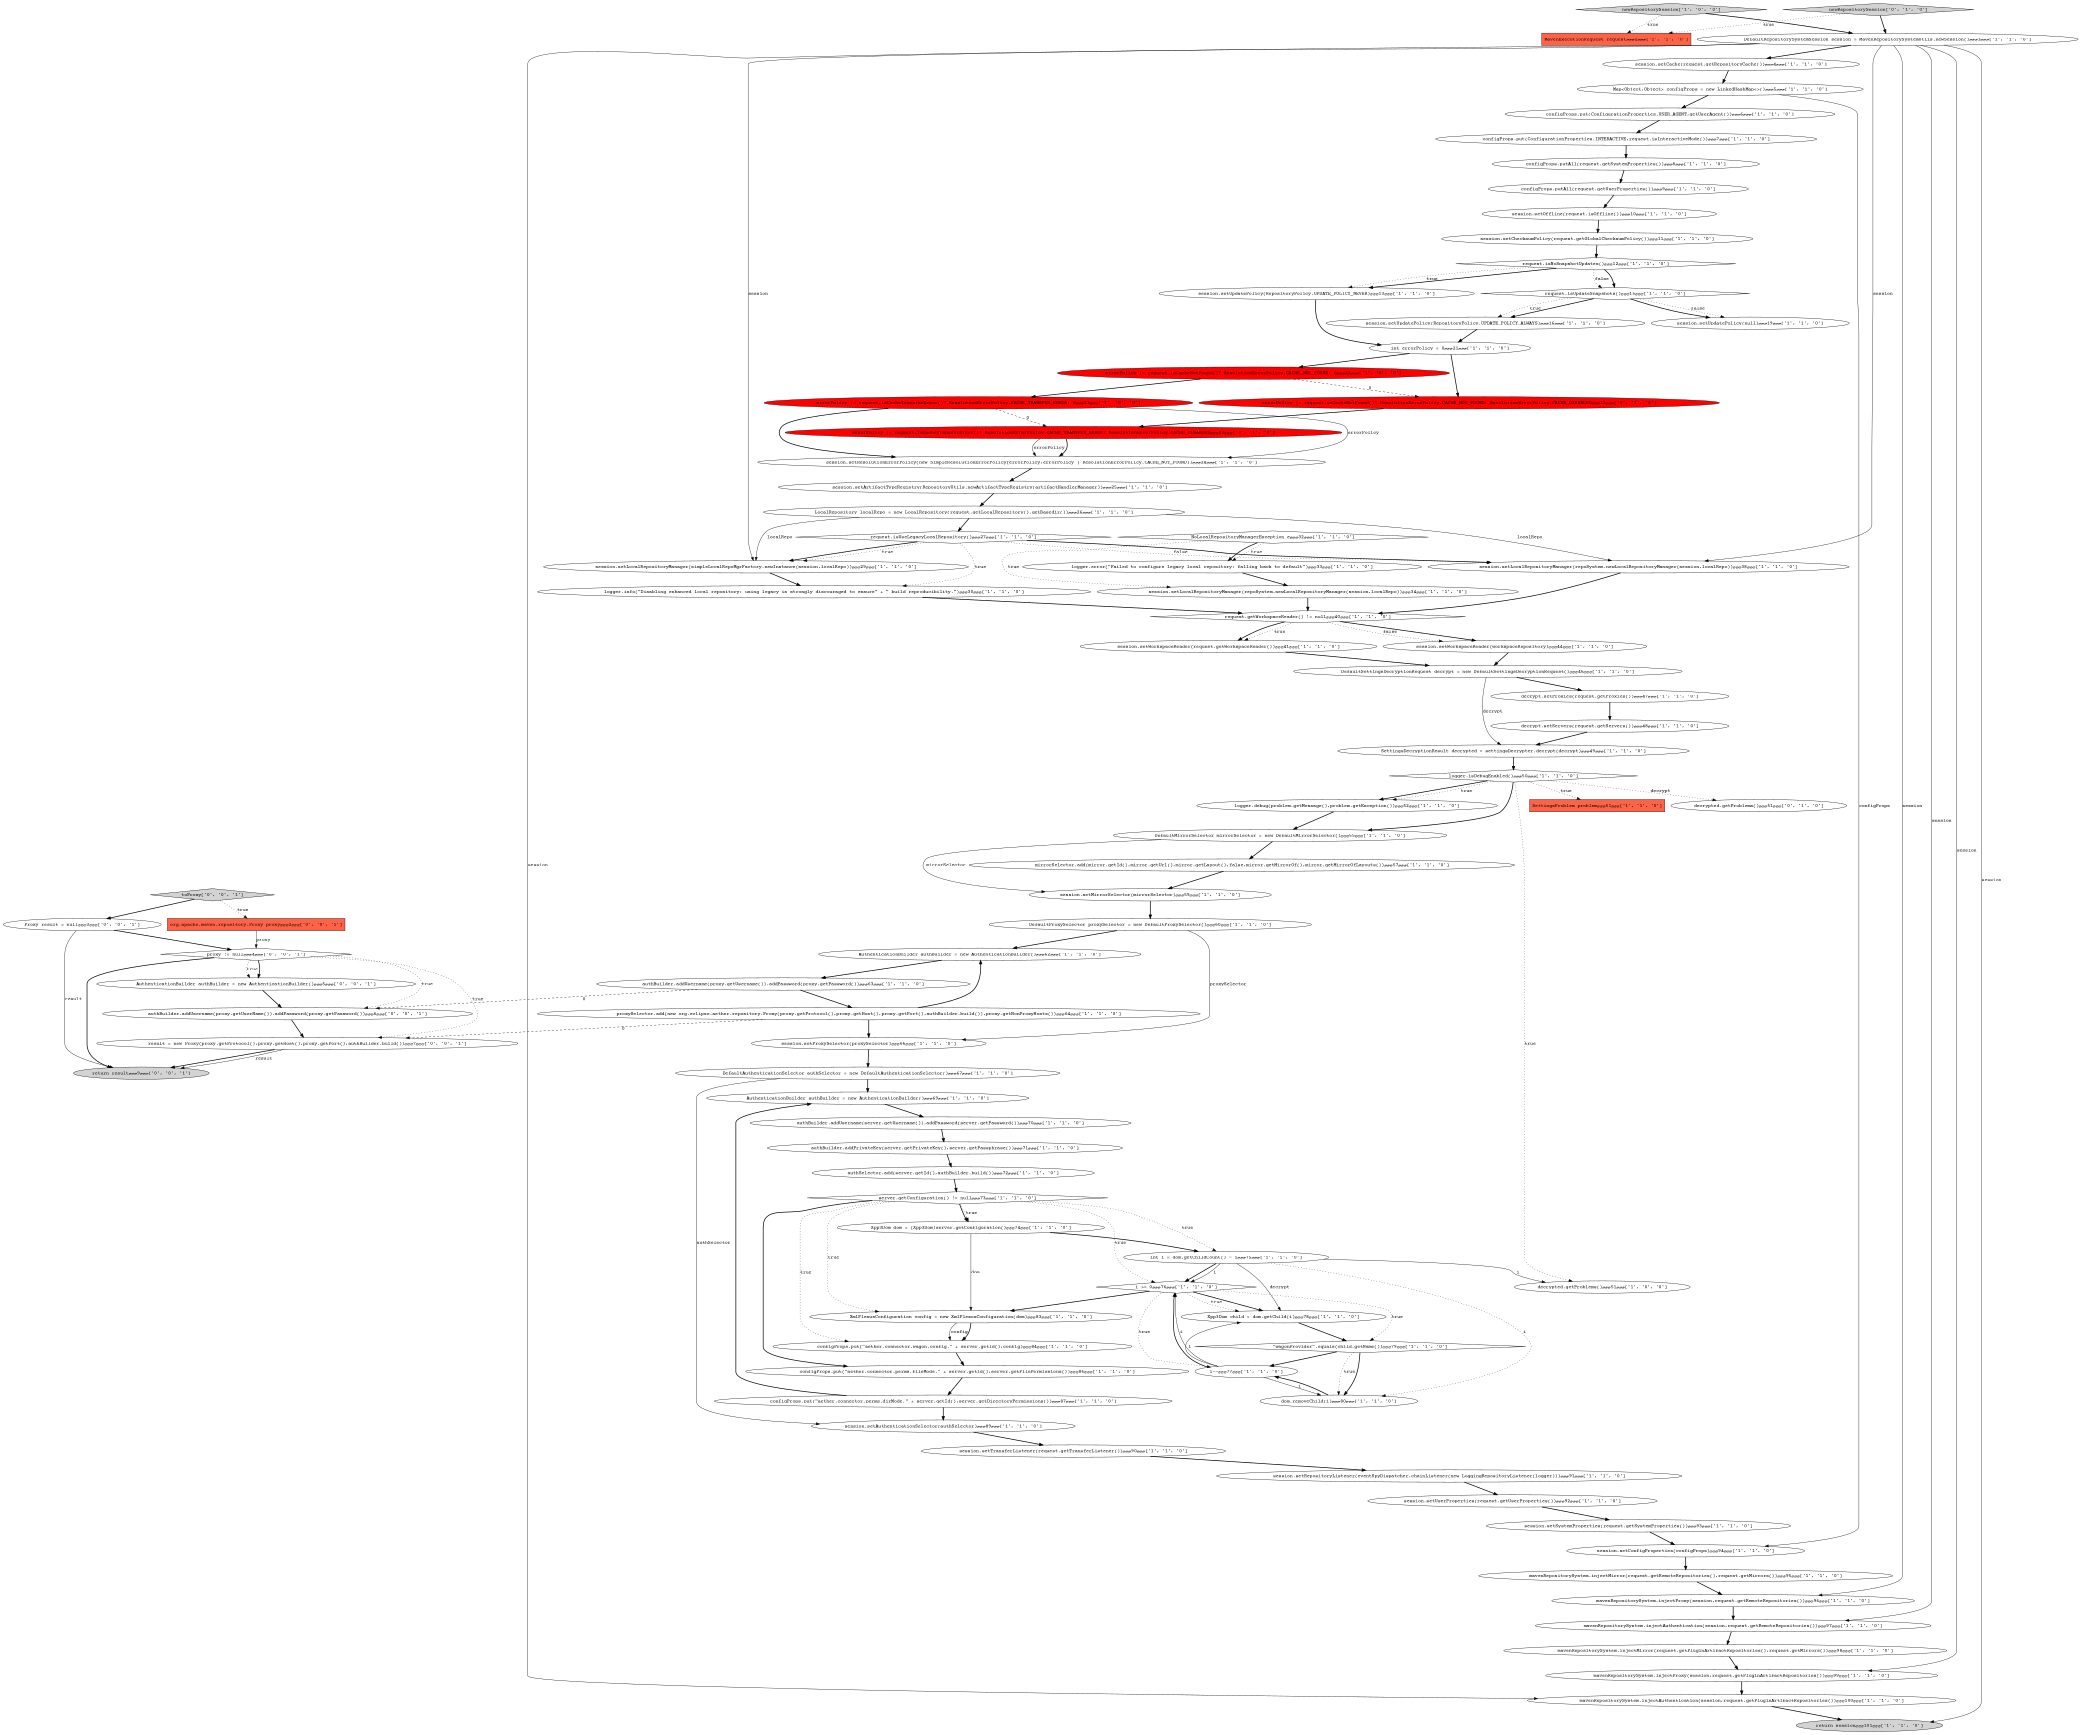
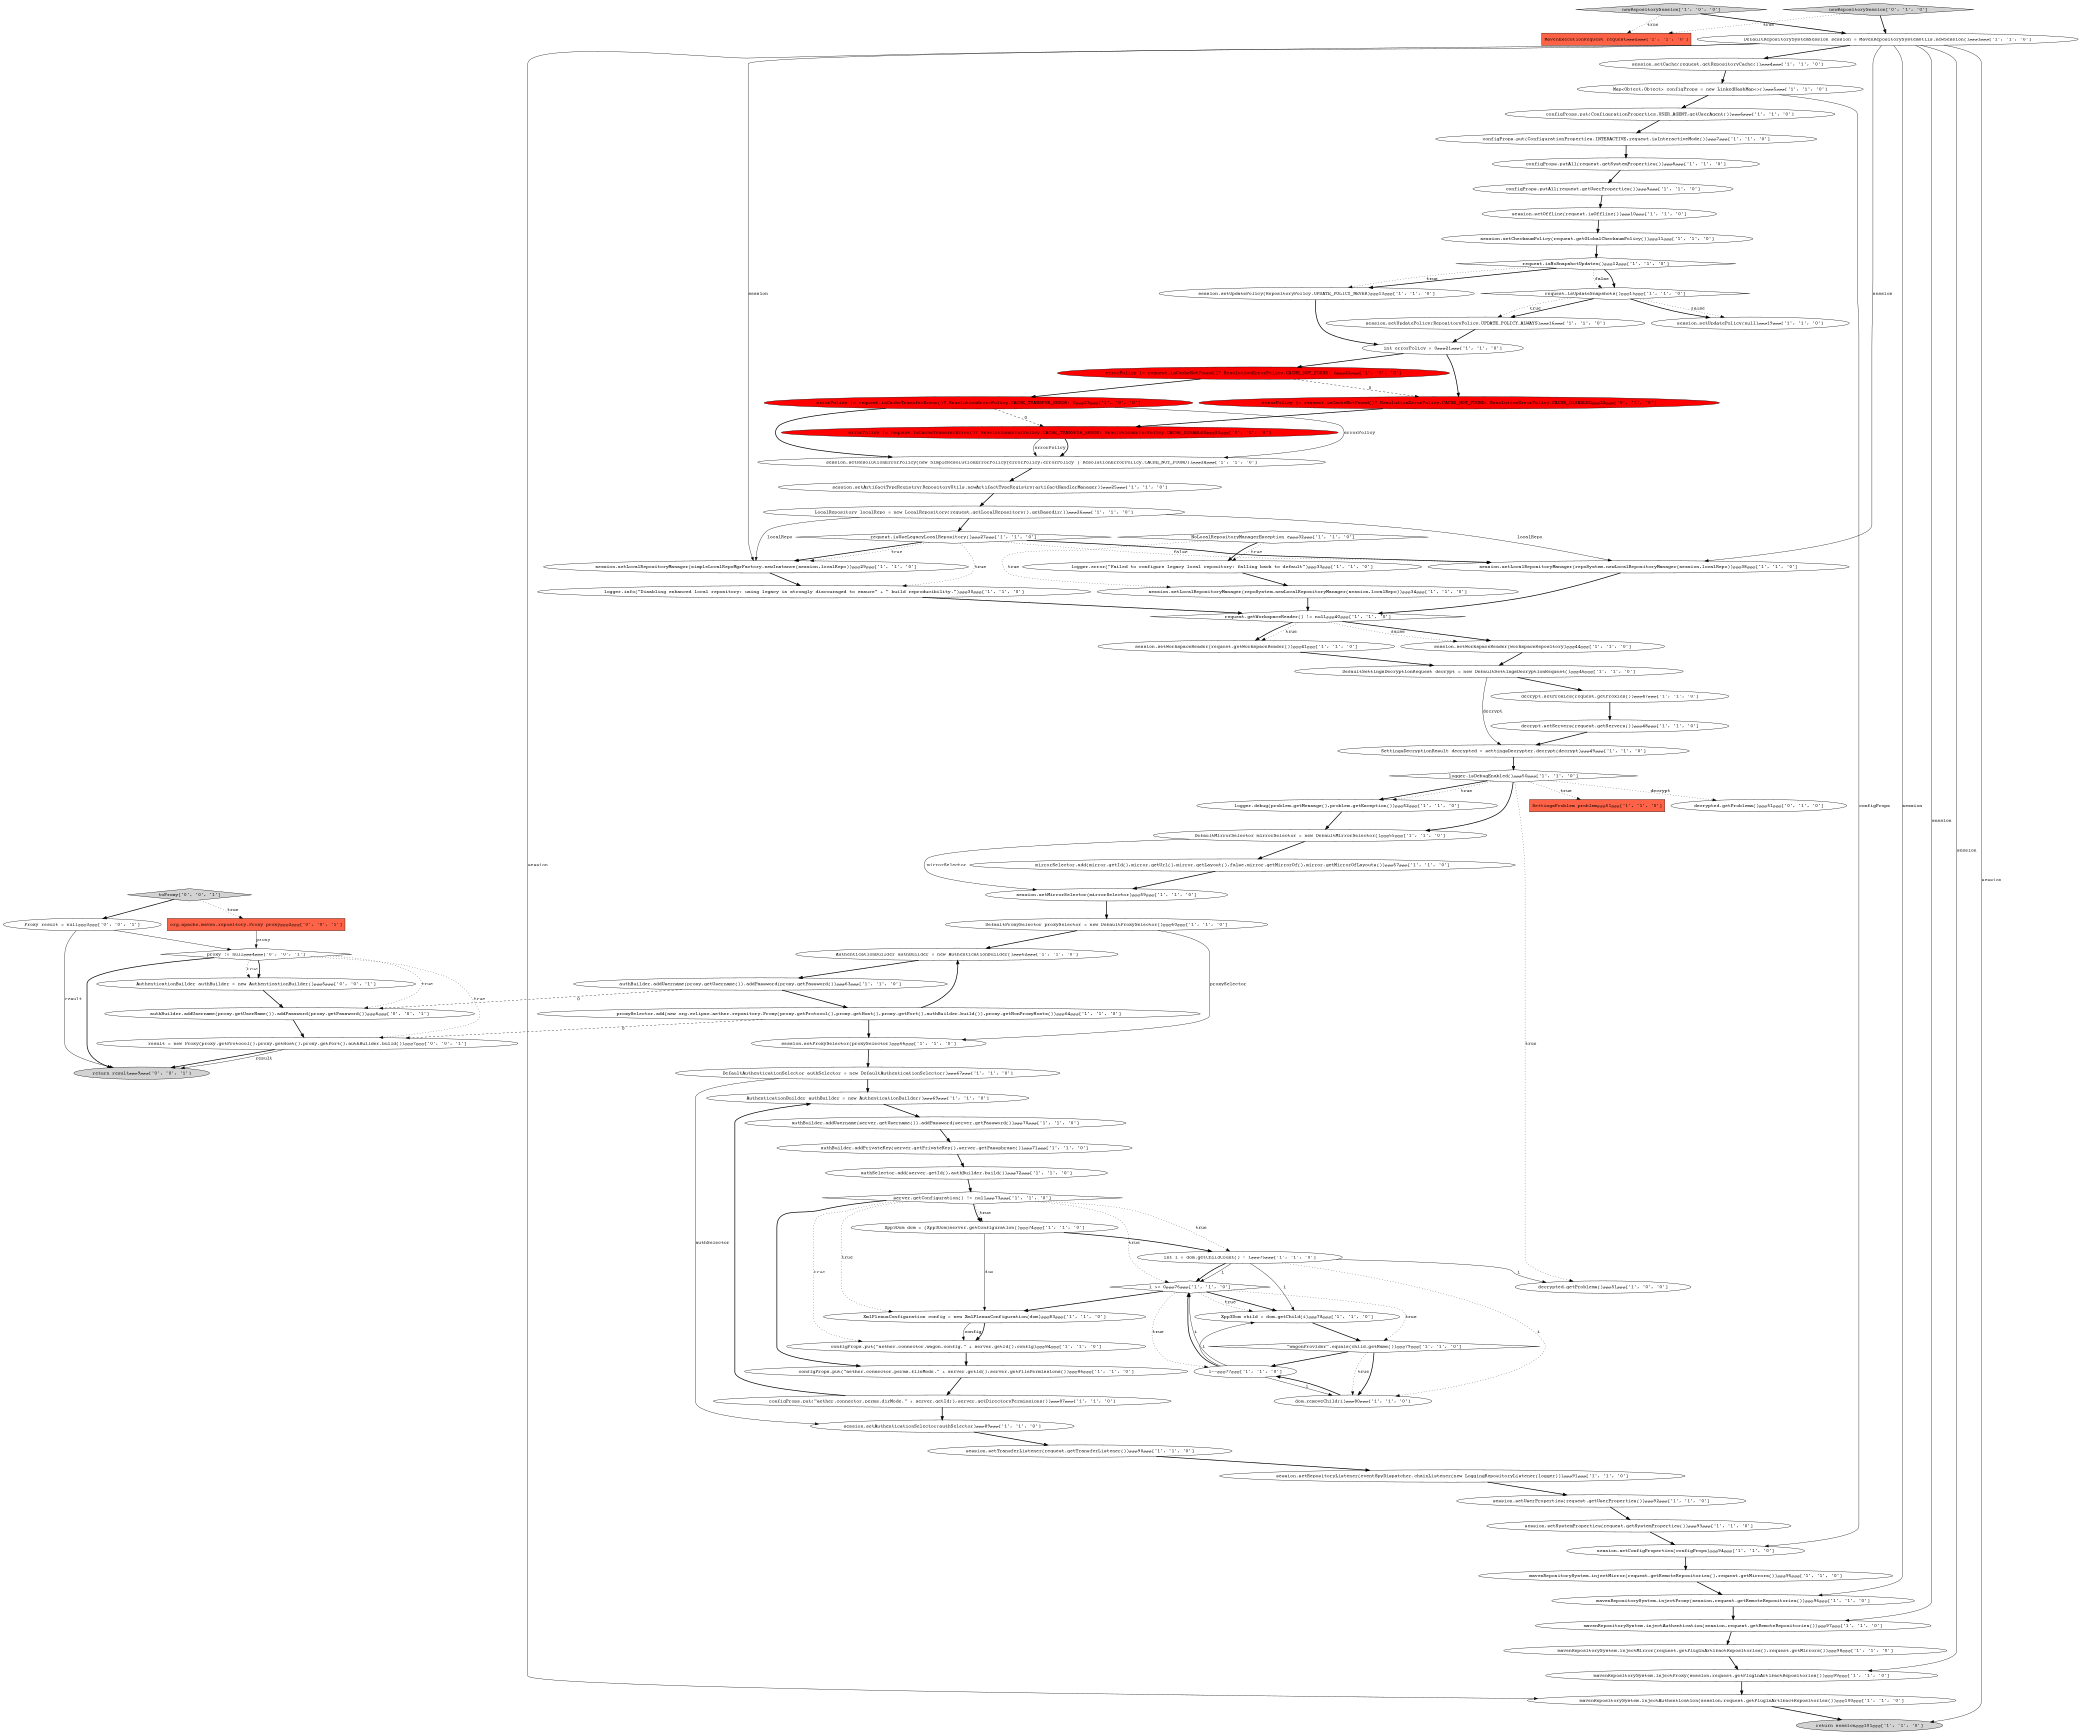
edge "Proxy result = null@@@3@@@['0', '0', '1']" -> "proxy != null@@@4@@@['0', '0', '1']": style bold -> solid
edge "int i = dom.getChildCount() - 1@@@75@@@['1', '1', '0']" -> "Xpp3Dom child = dom.getChild(i)@@@78@@@['1', '1', '0']": label "decrypt" -> "i"
